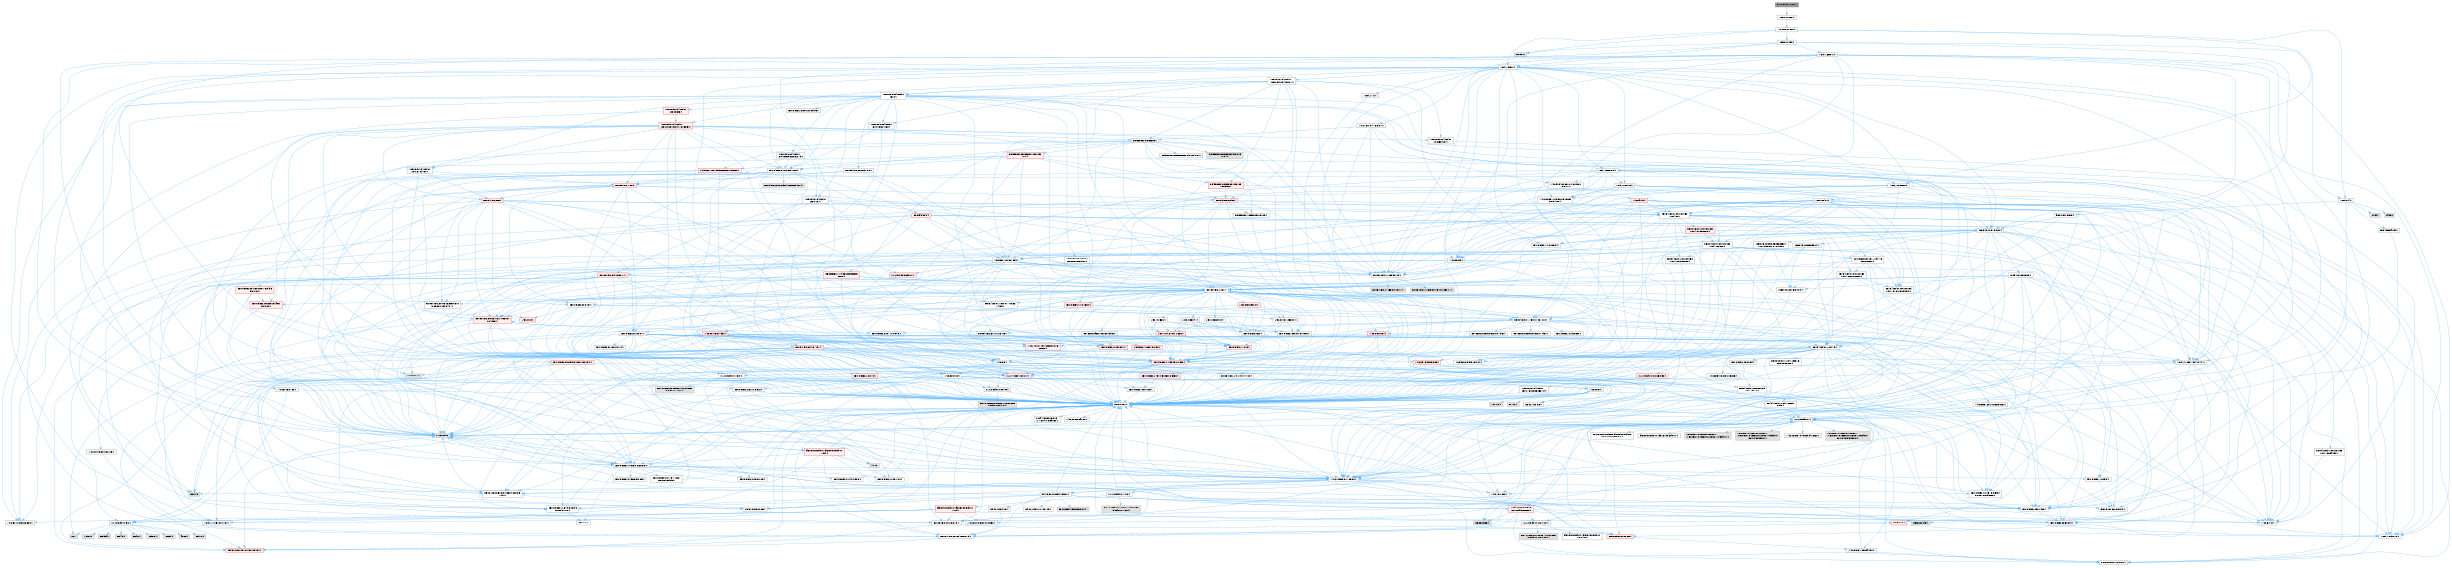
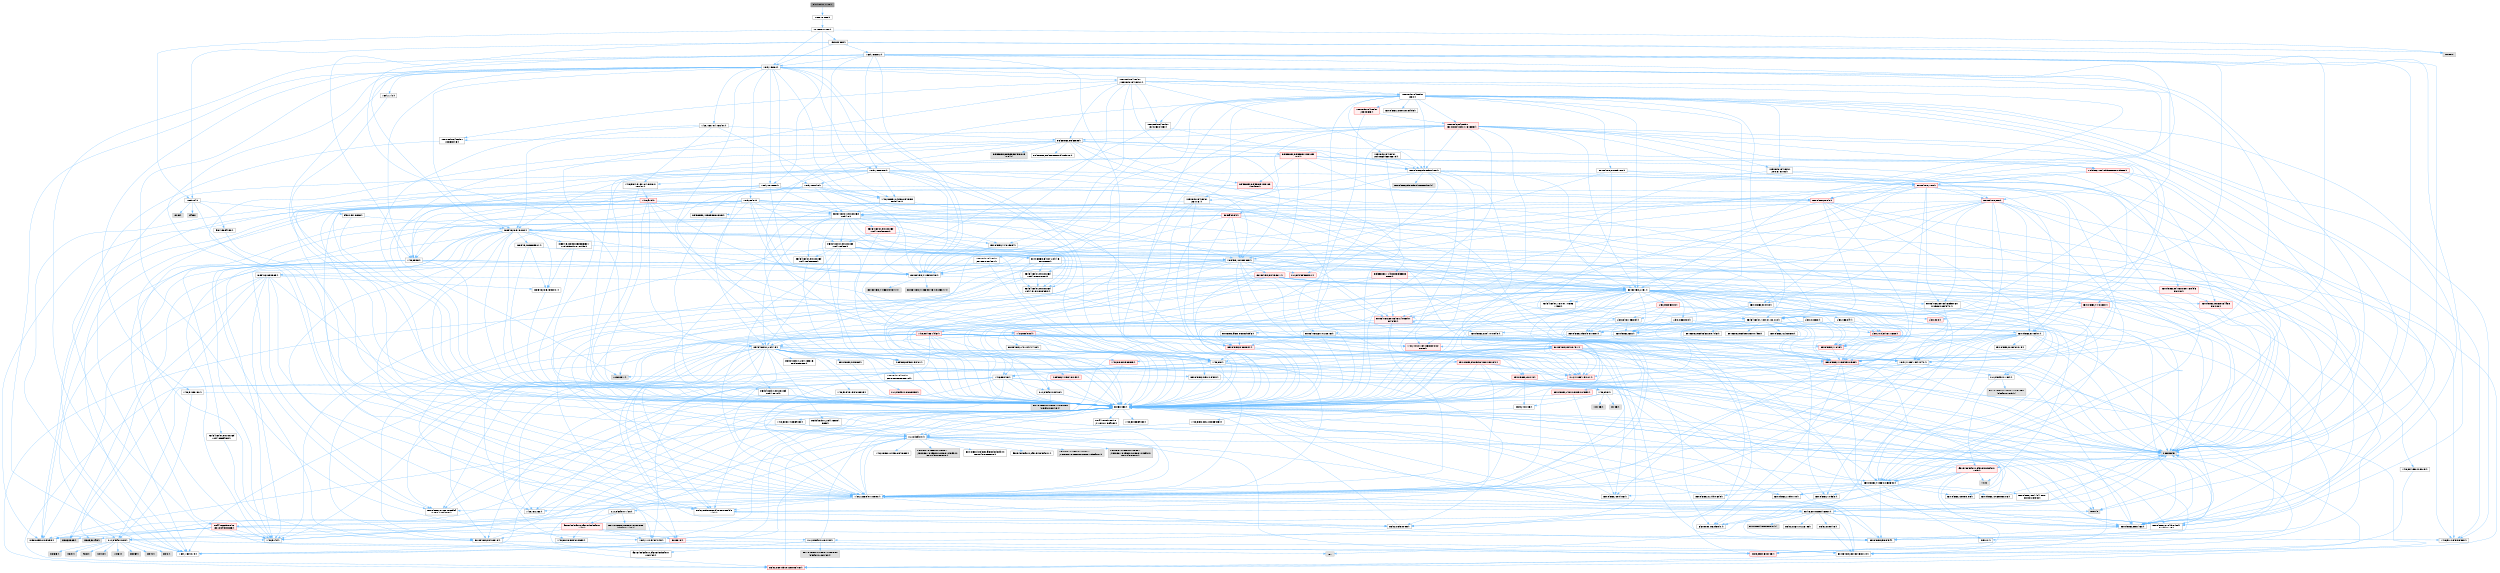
edge "Internationalization /TextKey.h" -> "Containers/StringConv.h": removed
edge "Templates/UnrealTypeTraits.h" -> "Templates/IsPointer.h": added
edge "Traits/ElementType.h" -> "Misc/CoreMiscDefines.h": now "Traits/ElementType.h" -> "HAL/Platform.h"
